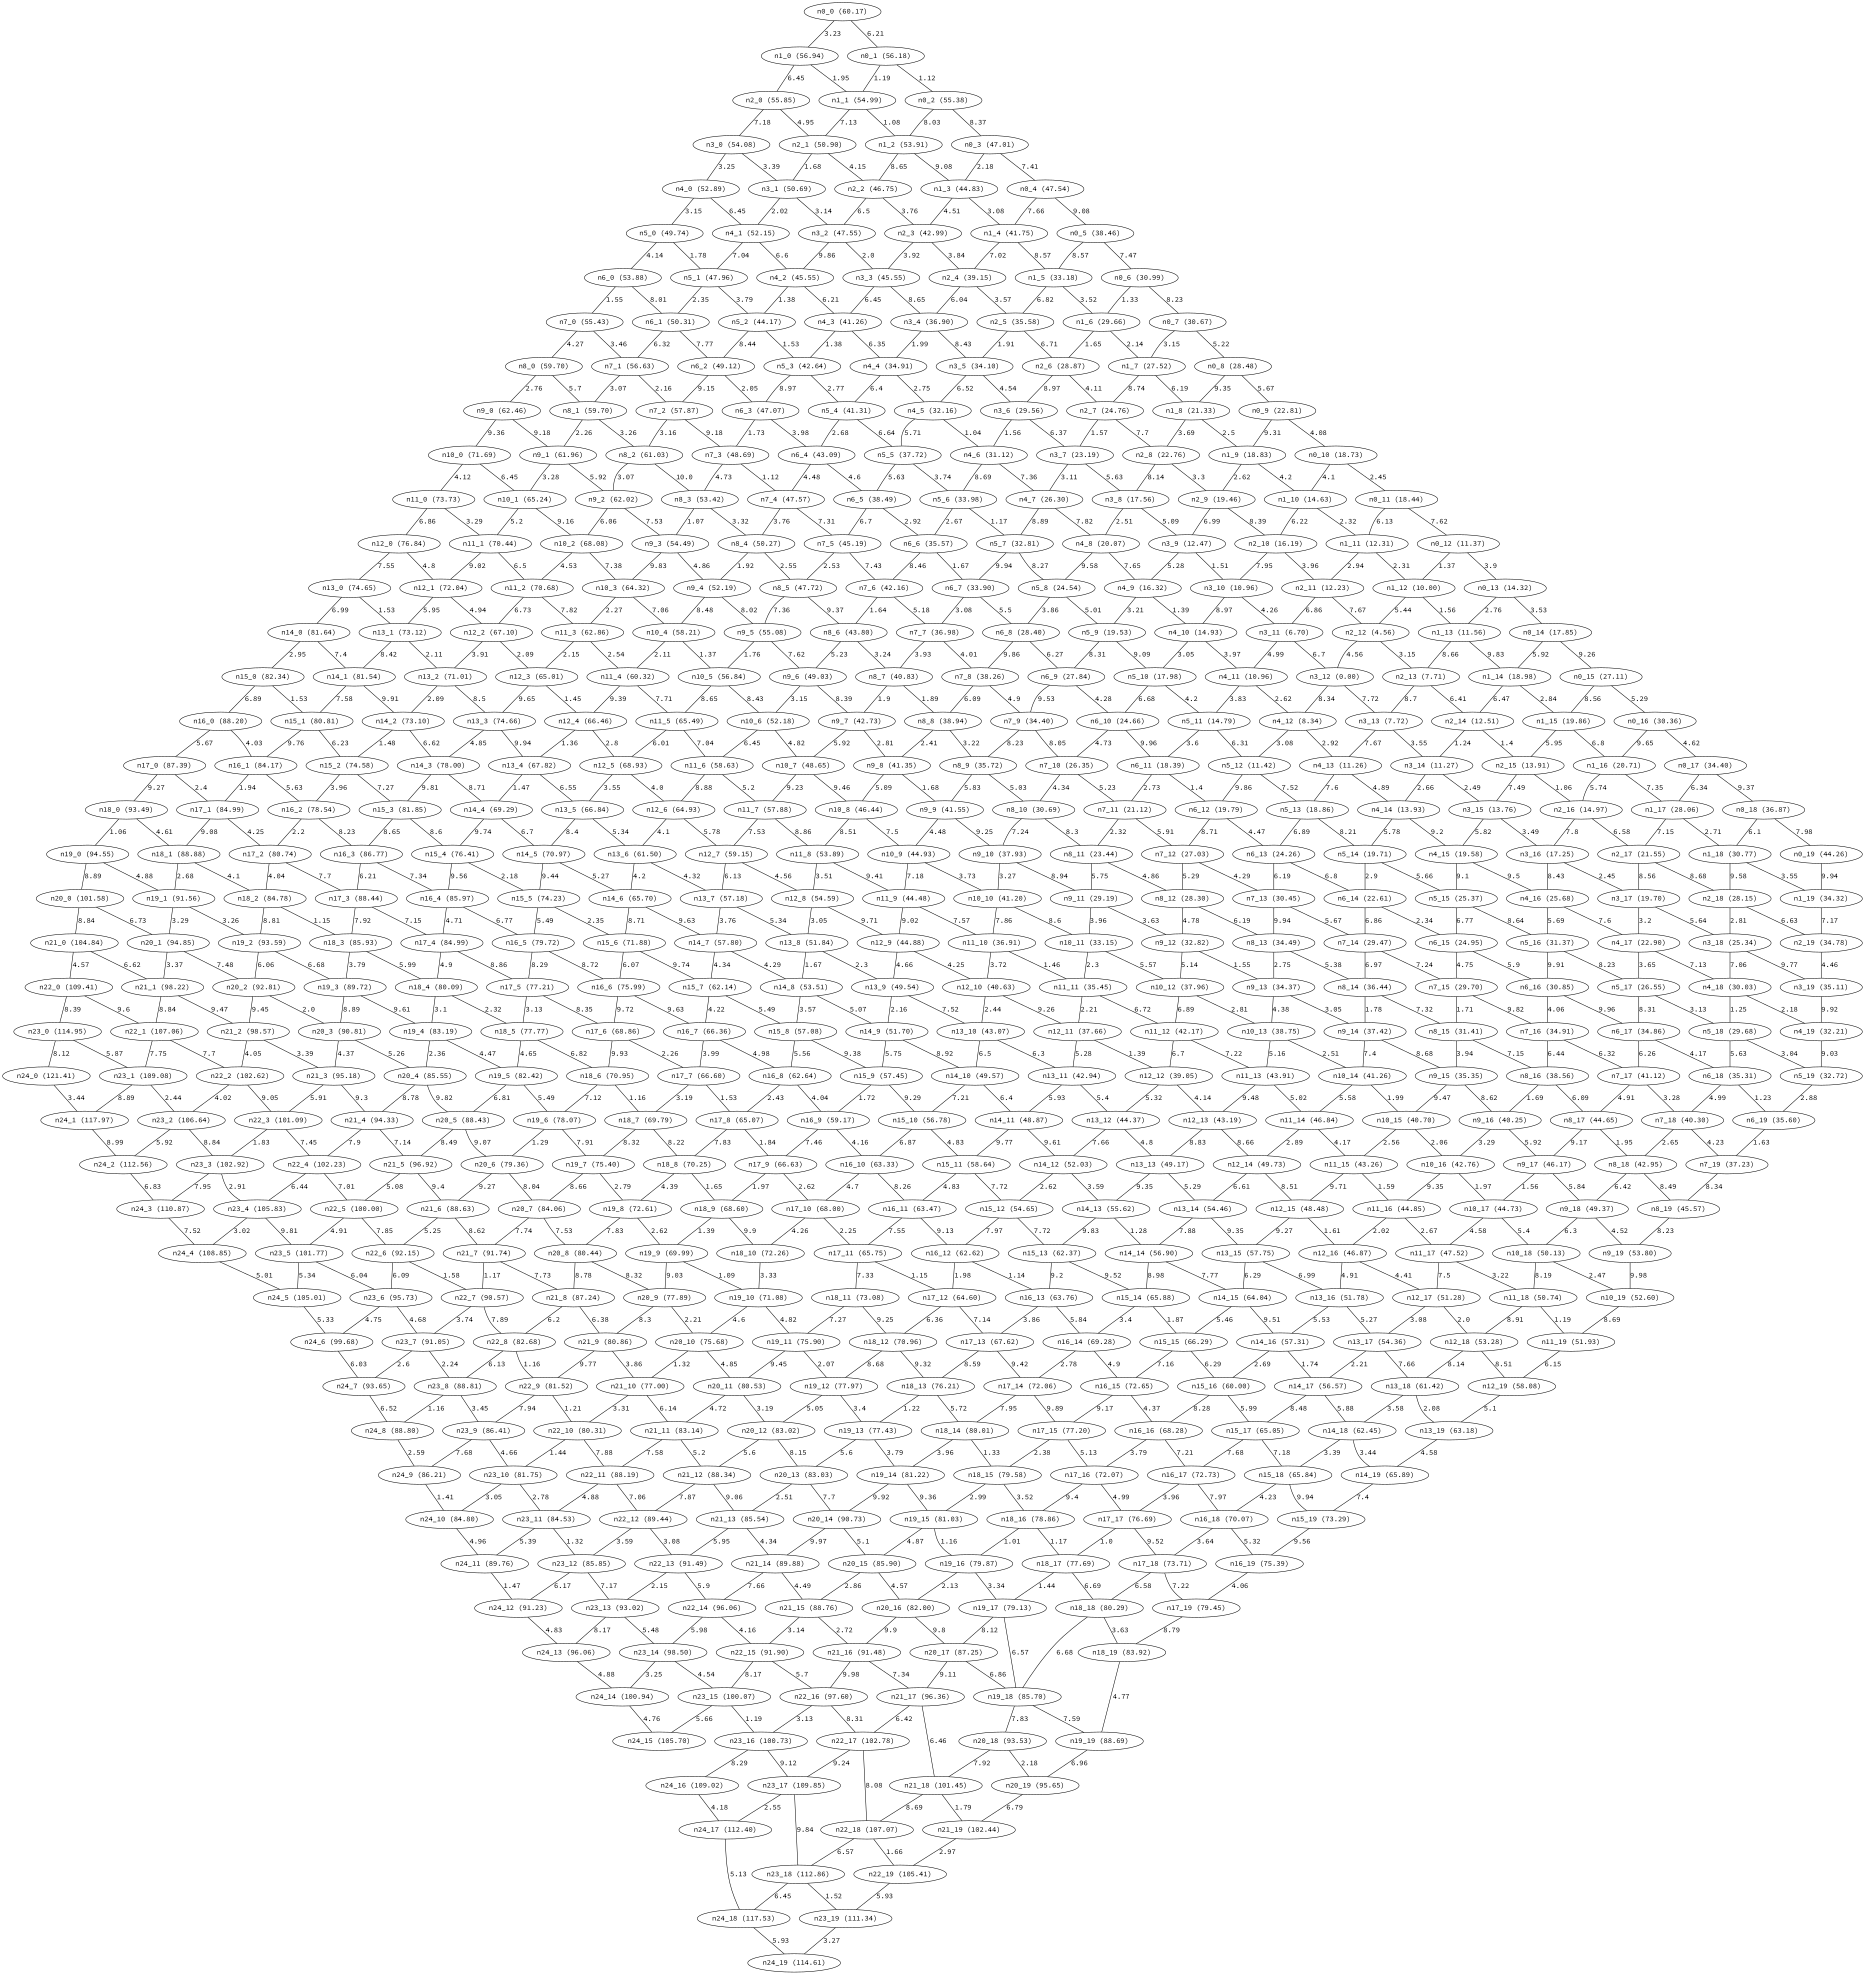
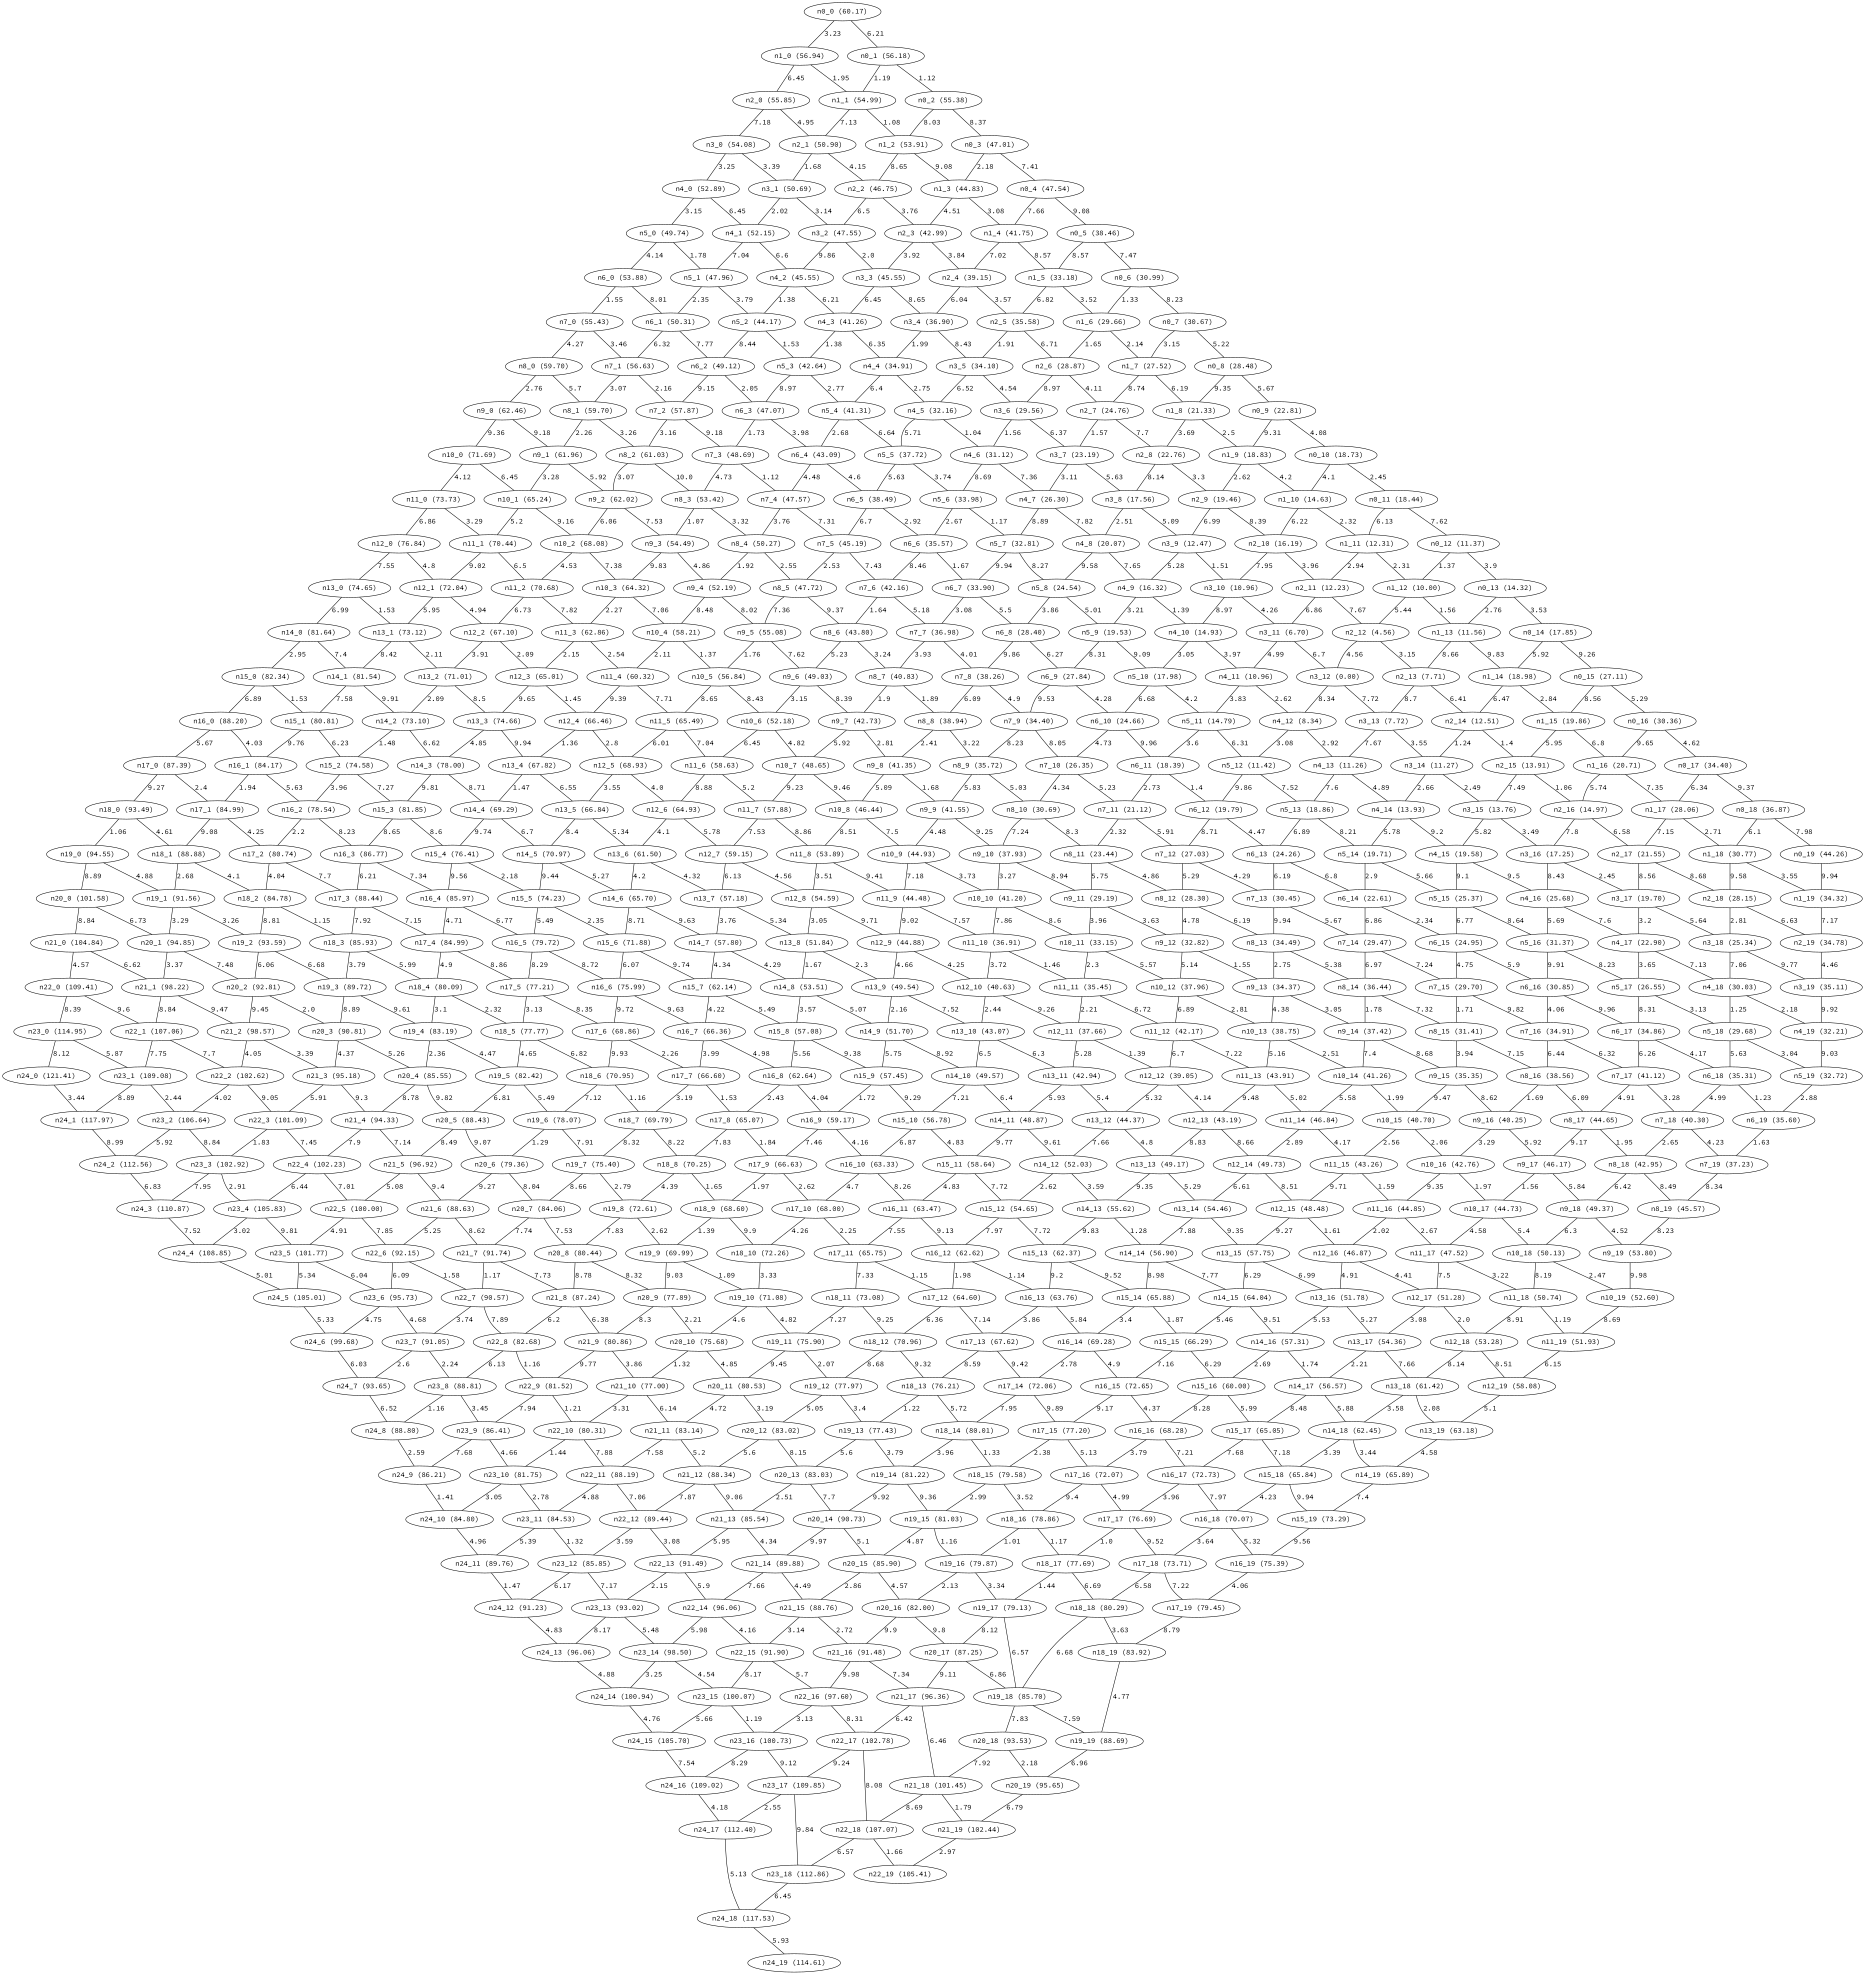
edge "n24_15 (105.70)" -- "n24_16 (109.02)": added, label "7.54"
node "n23_19 (111.34)": removed
